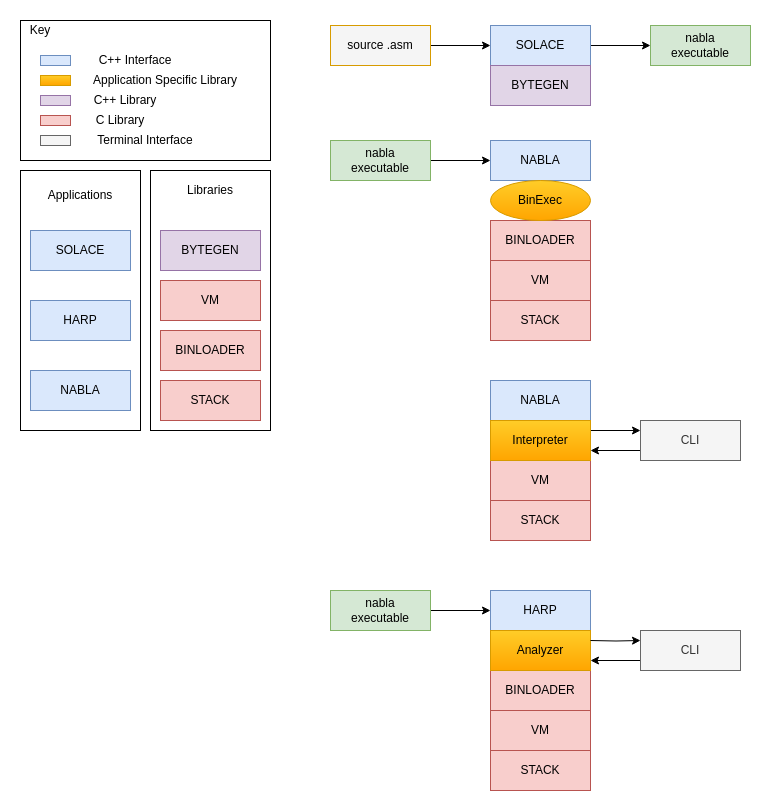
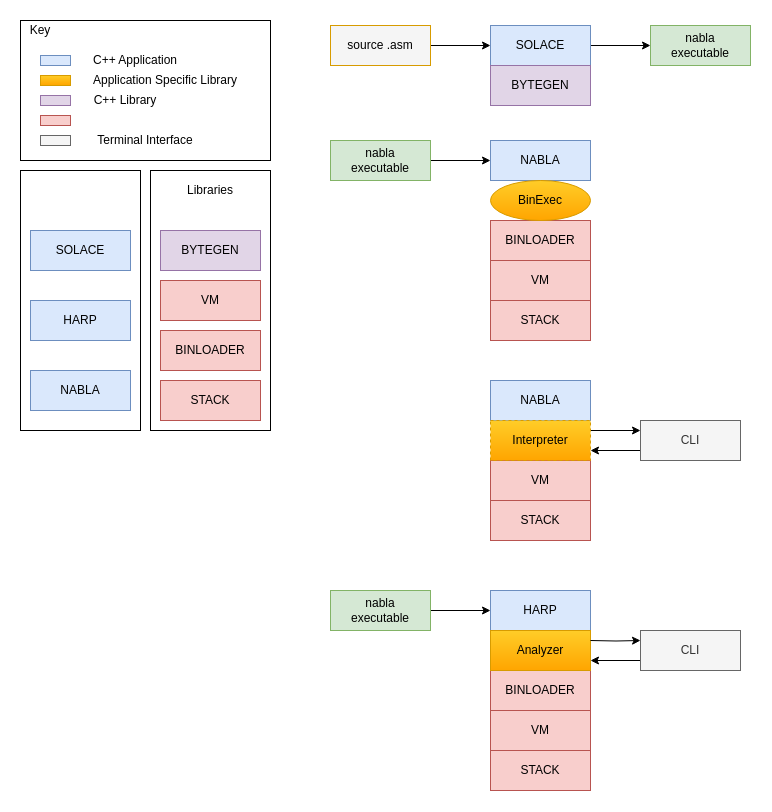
node "C++ Interface": label "C++ Interface" -> "C++ Application"
node "C Library": removed
node "Applications": removed
node "Interpreter": style solid -> dashed
